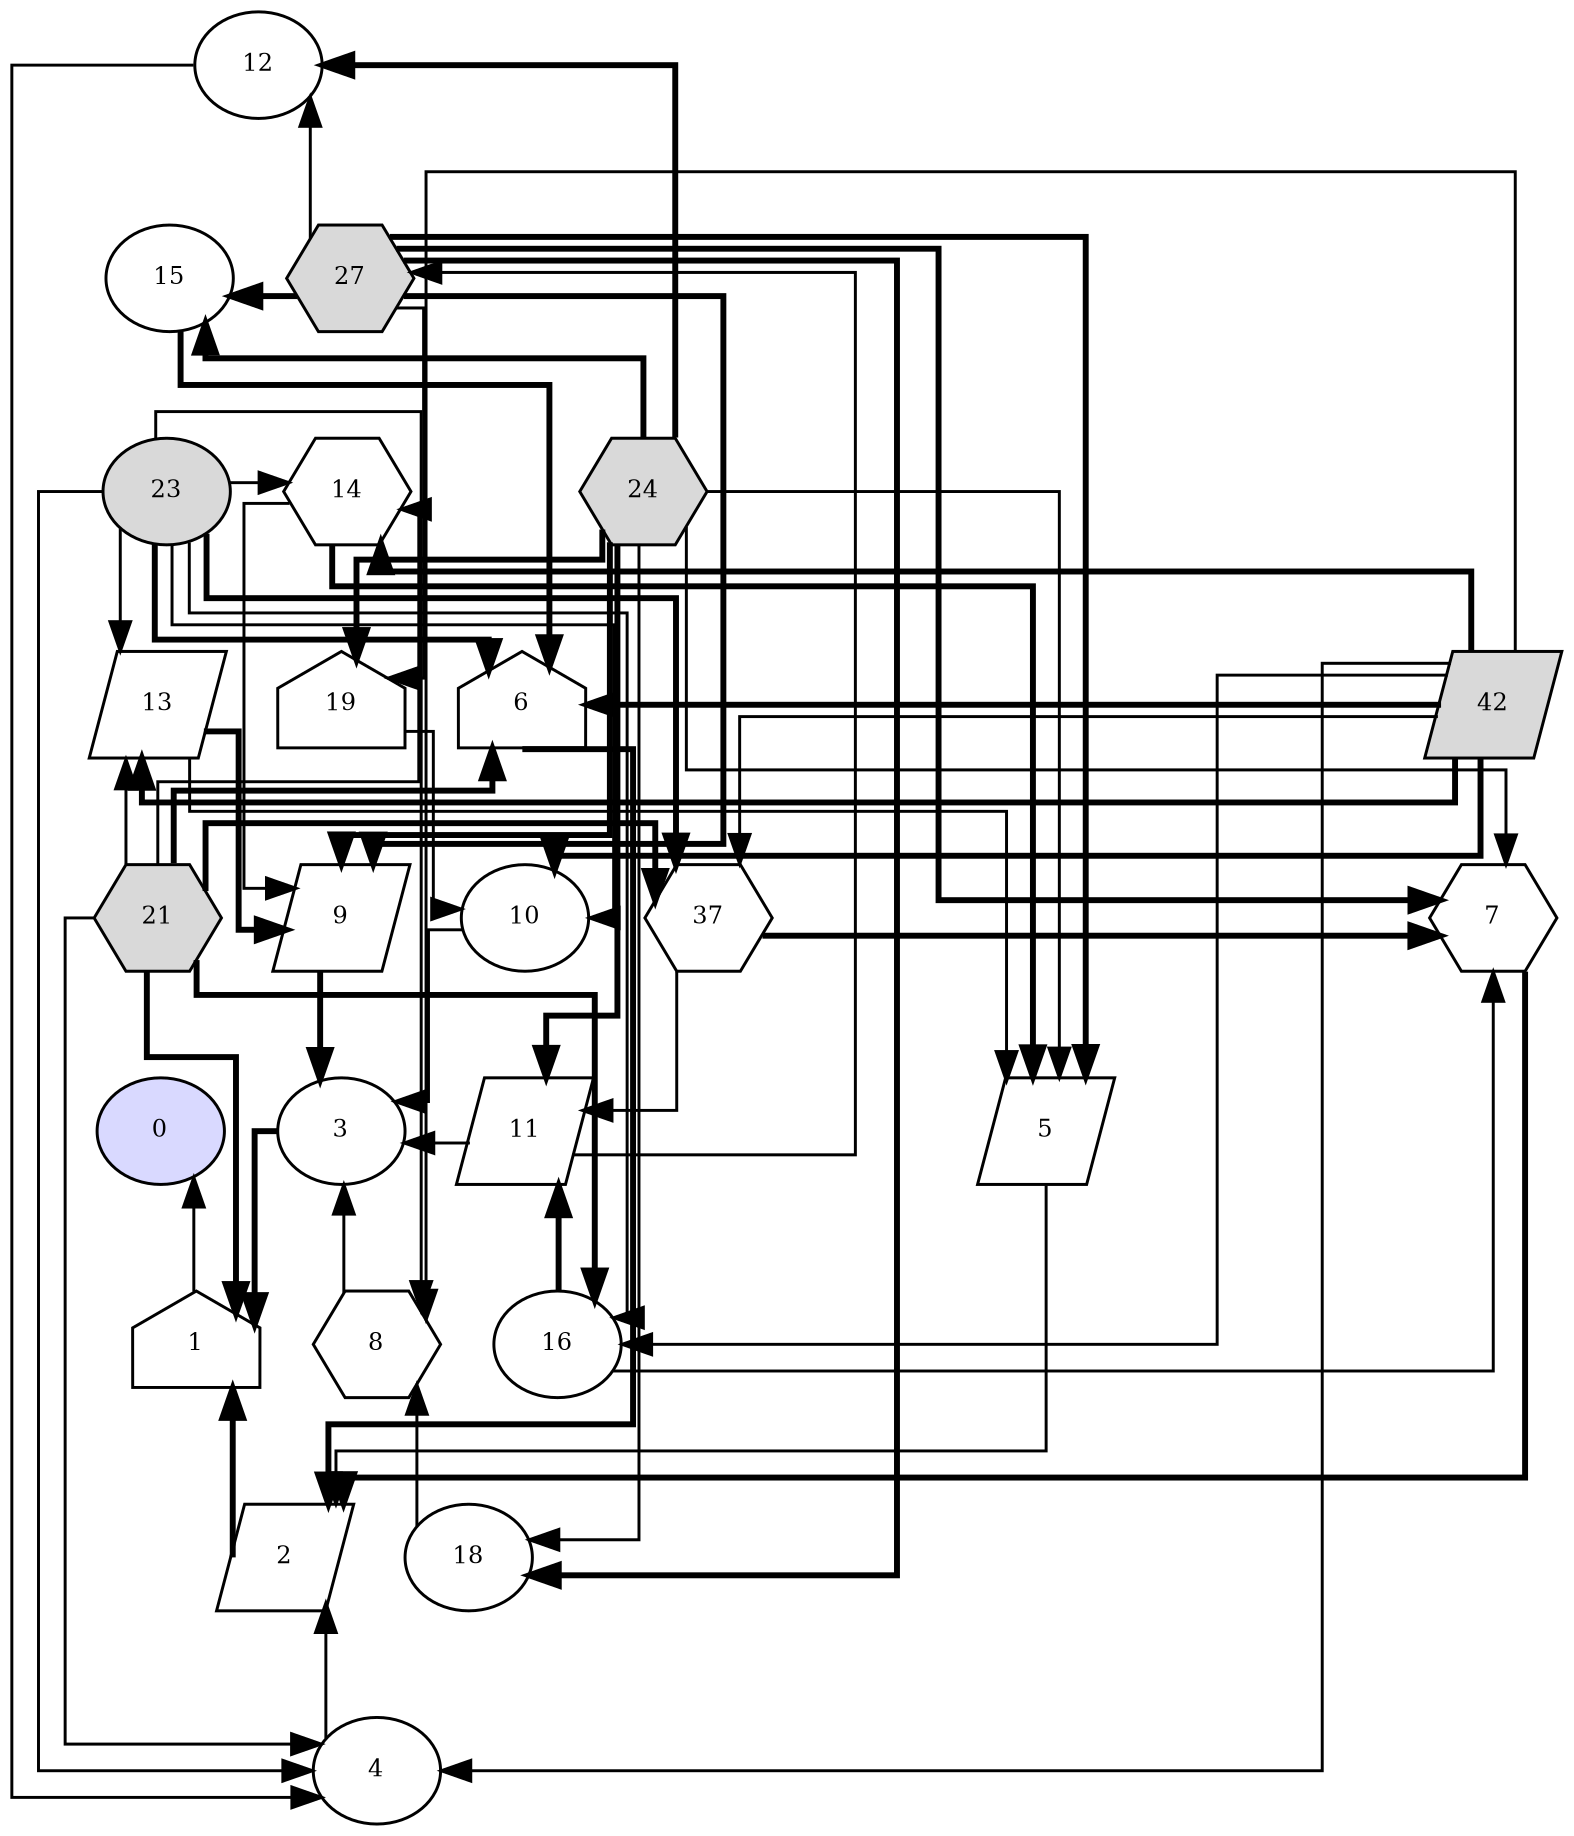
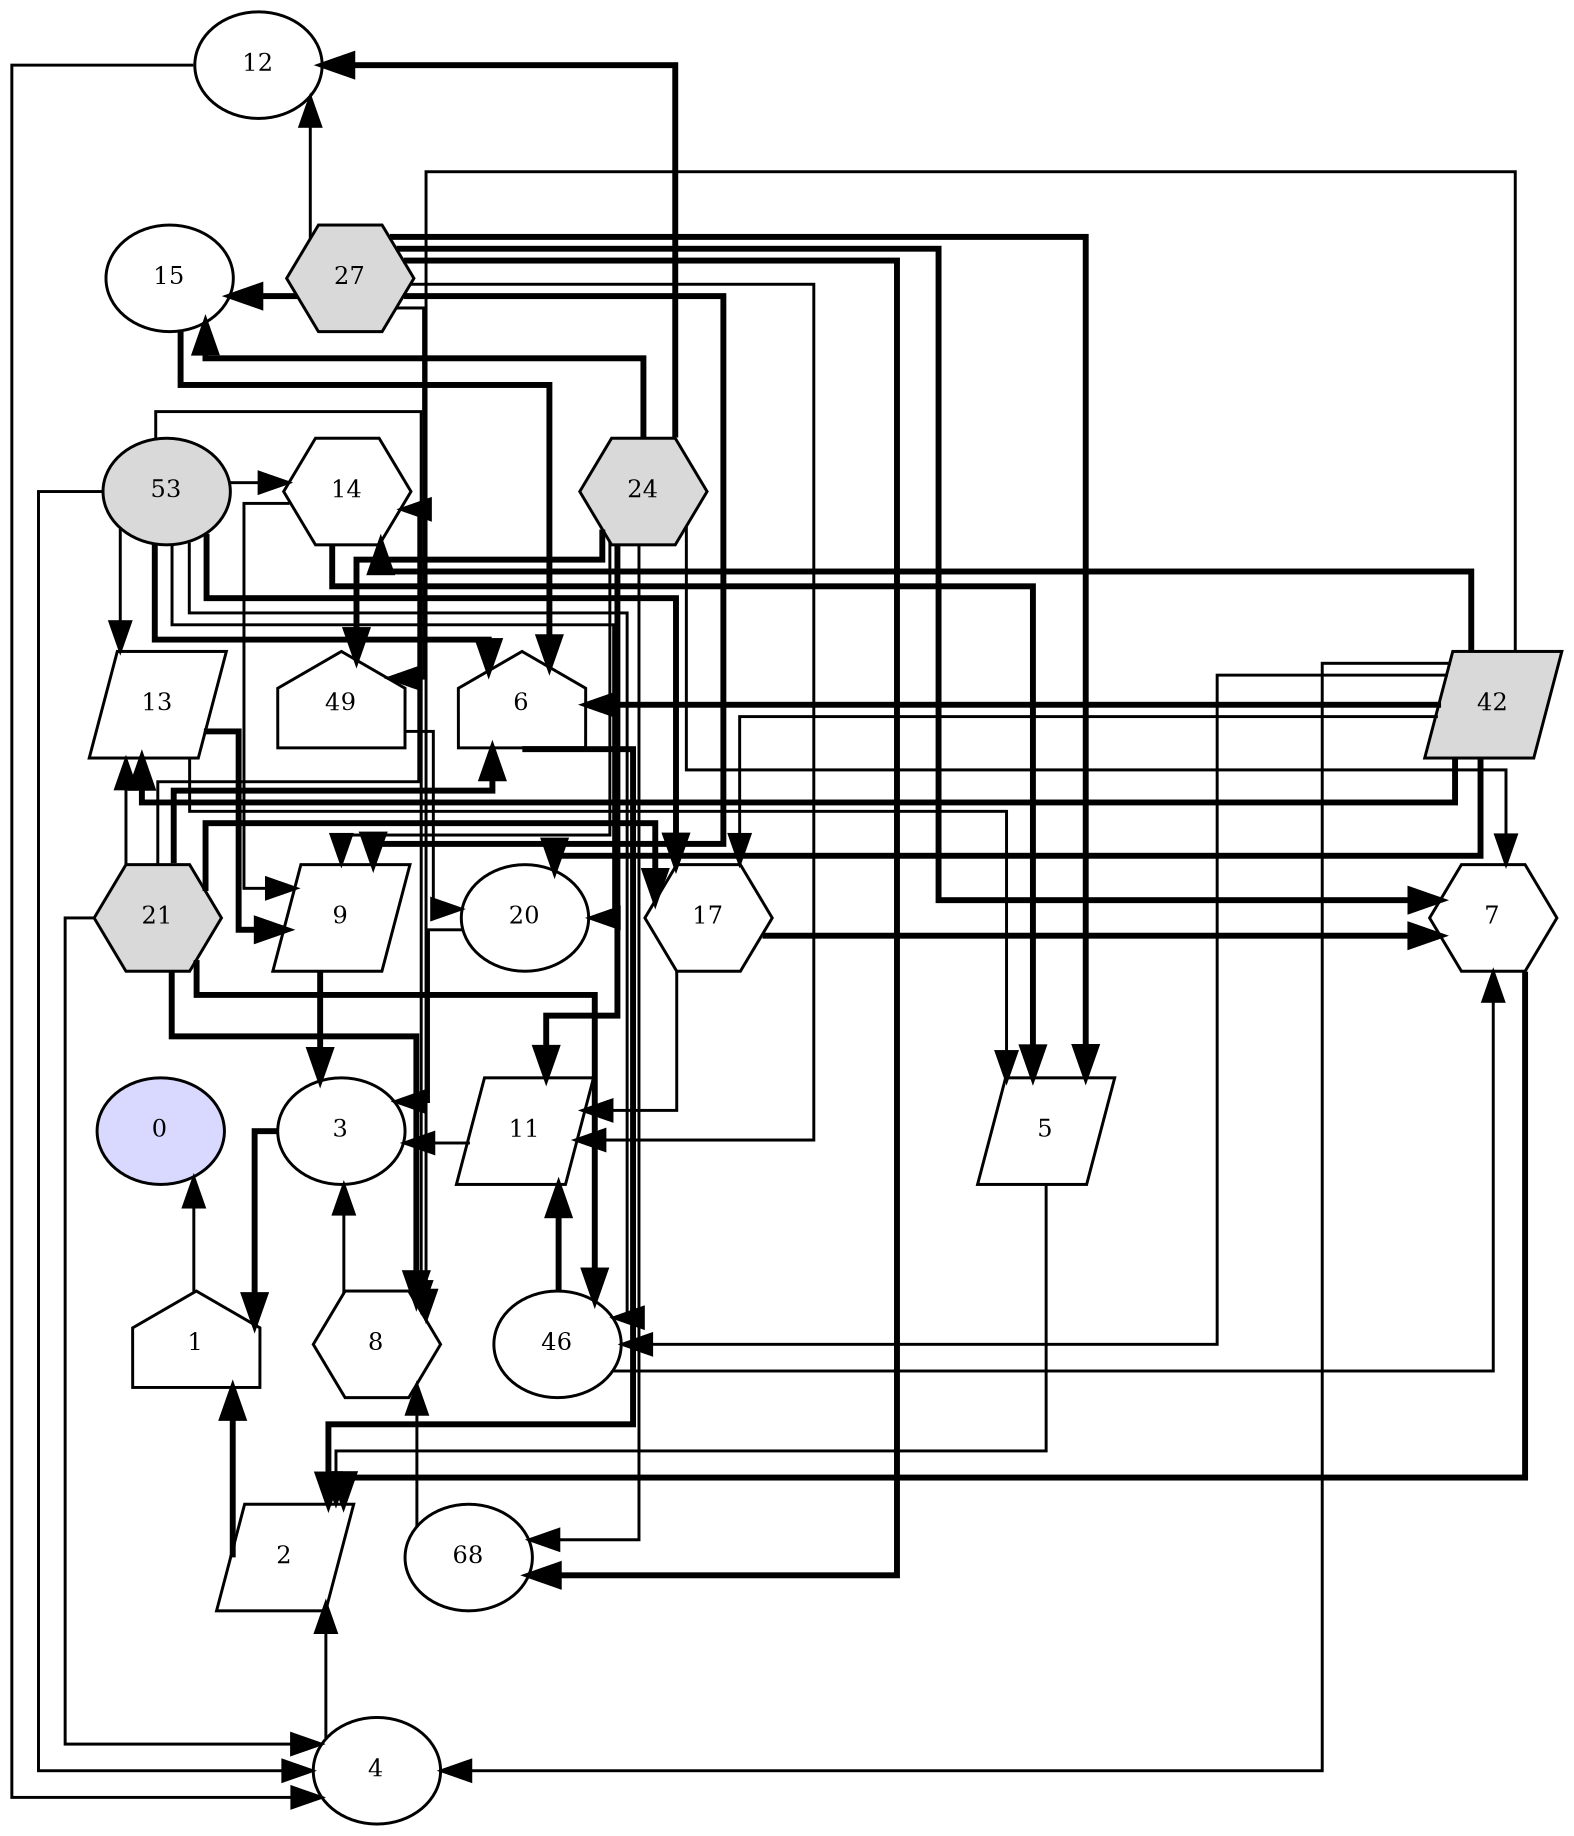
node "23": label "23" -> "53"
edge "24" -> "5": removed
edge "11" -> "27": reversed
node "19": label "19" -> "49"
edge "24" -> "9": style bold -> solid
node "10": label "10" -> "20"
node "37": label "37" -> "17"
edge "21" -> "1": now "21" -> "8"
node "16": label "16" -> "46"
node "18": label "18" -> "68"
